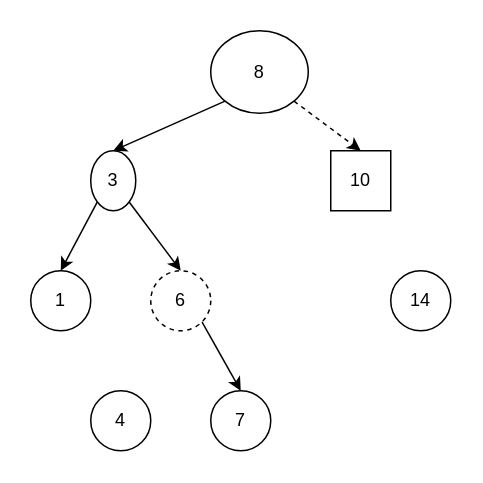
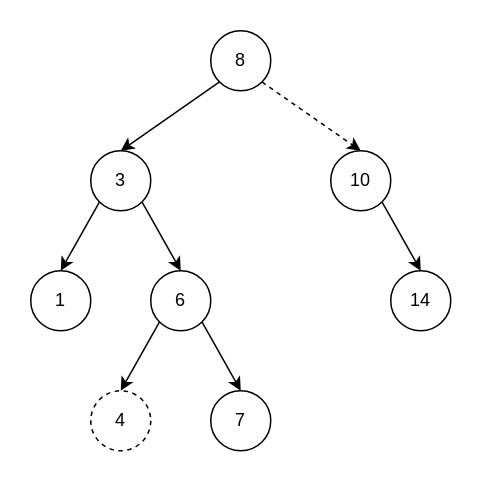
node "8": size 98x83 -> 60x60
node "3": size 45x60 -> 60x60
node "10": shape rectangle -> ellipse
edge "10" -> "14": added
node "6": style dashed -> solid
edge "6" -> "4": added
node "4": style solid -> dashed
